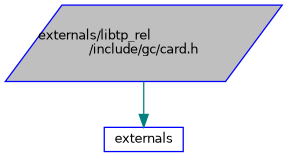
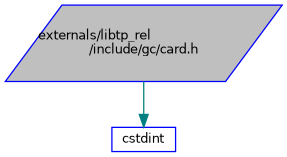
node "externals": label "externals" -> "cstdint"
